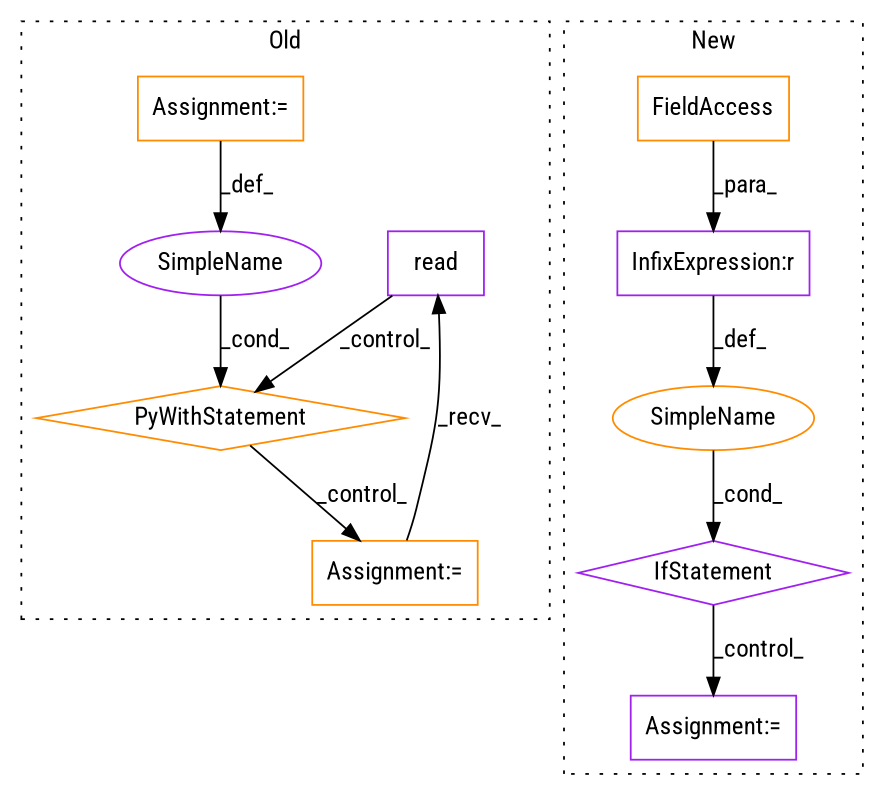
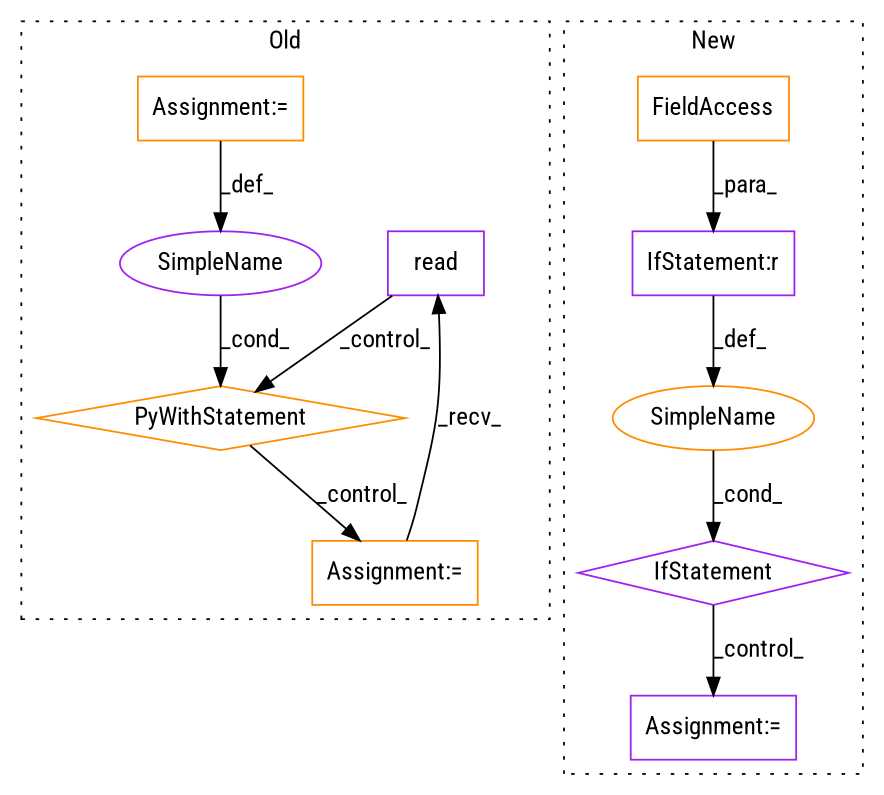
node "InfixExpression:r": label "InfixExpression:r" -> "IfStatement:r"
